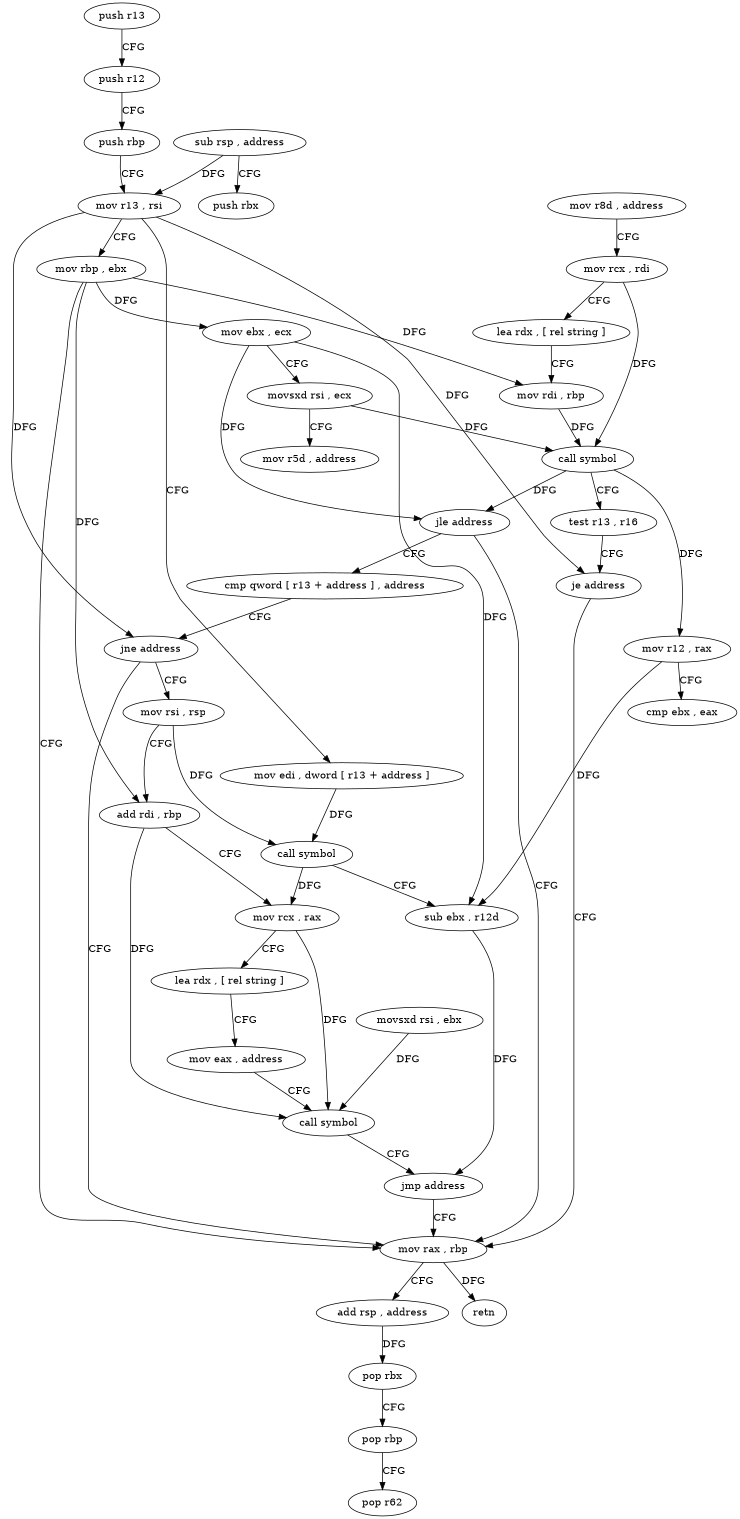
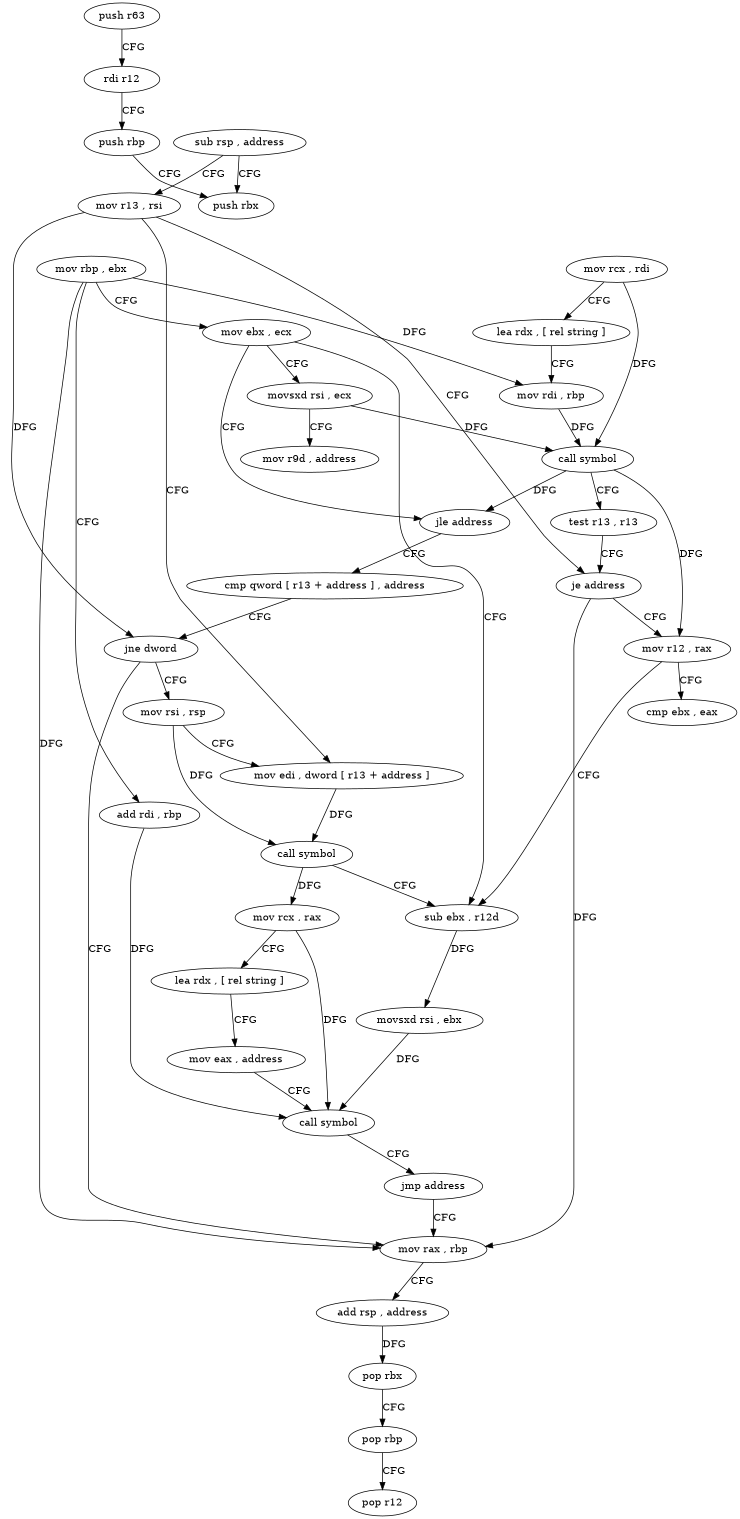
node "push r13": label "push r13" -> "push r63"
node "push r12": label "push r12" -> "rdi r12"
edge "push rbp" -> "mov r13 , rsi": now "push rbp" -> "push rbx"
edge "sub rsp , address" -> "mov r13 , rsi": label "DFG" -> "CFG"
node "mov r8d , address": removed
edge "mov r13 , rsi" -> "mov rbp , ebx": removed, label "CFG"
edge "mov rbp , ebx" -> "mov ebx , ecx": label "DFG" -> "CFG"
edge "mov r13 , rsi" -> "je address": label "DFG" -> "CFG"
edge "mov ebx , ecx" -> "jle address": label "DFG" -> "CFG"
node "mov r5d , address": label "mov r5d , address" -> "mov r9d , address"
edge "mov rbp , ebx" -> "add rdi , rbp": label "DFG" -> "CFG"
node "test r13 , r16": label "test r13 , r16" -> "test r13 , r13"
edge "je address" -> "mov r12 , rax": added, label "CFG"
edge "mov ebx , ecx" -> "sub ebx , r12d": label "DFG" -> "CFG"
node "jne address": label "jne address" -> "jne dword"
edge "mov rbp , ebx" -> "mov rax , rbp": label "CFG" -> "DFG"
edge "mov rsi , rsp" -> "add rdi , rbp": now "mov rsi , rsp" -> "mov edi , dword [ r13 + address ]"
edge "mov r12 , rax" -> "sub ebx , r12d": label "DFG" -> "CFG"
edge "add rdi , rbp" -> "mov rcx , rax": removed, label "CFG"
edge "jle address" -> "mov rax , rbp": removed, label "CFG"
edge "je address" -> "mov rax , rbp": label "CFG" -> "DFG"
edge "sub ebx , r12d" -> "jmp address": now "sub ebx , r12d" -> "movsxd rsi , ebx"
node "retn": removed
node "pop r62": label "pop r62" -> "pop r12"
